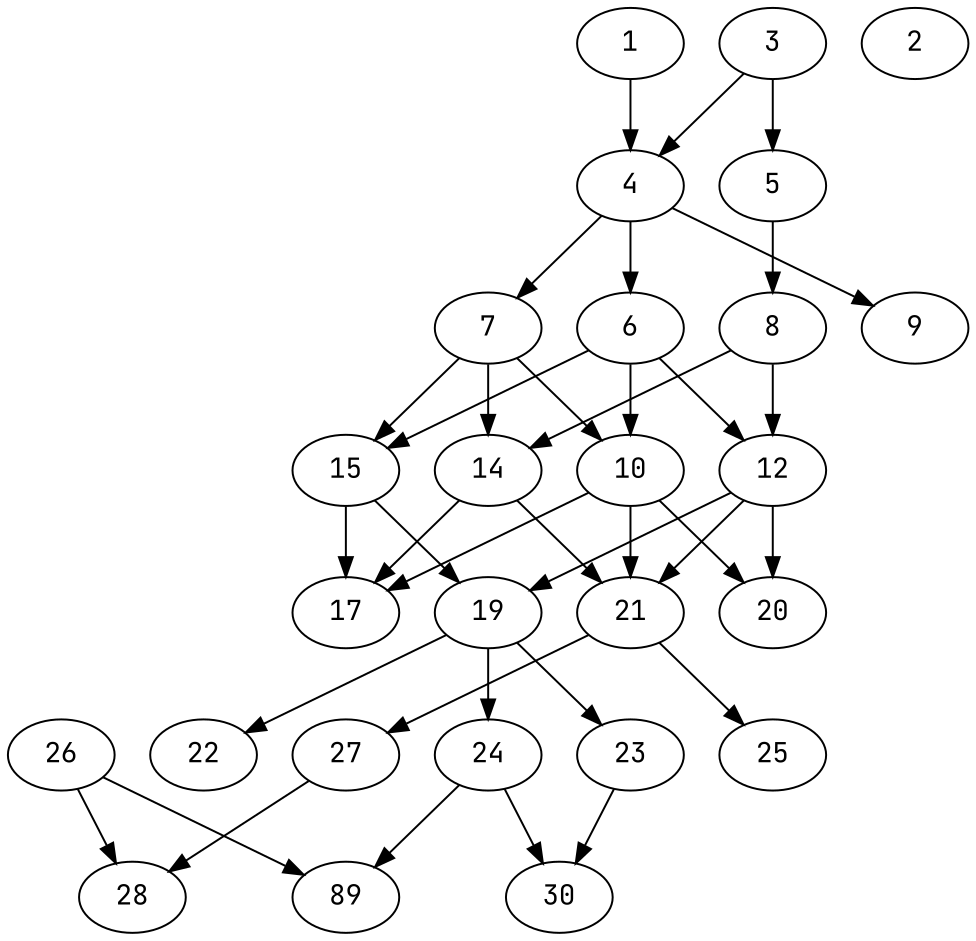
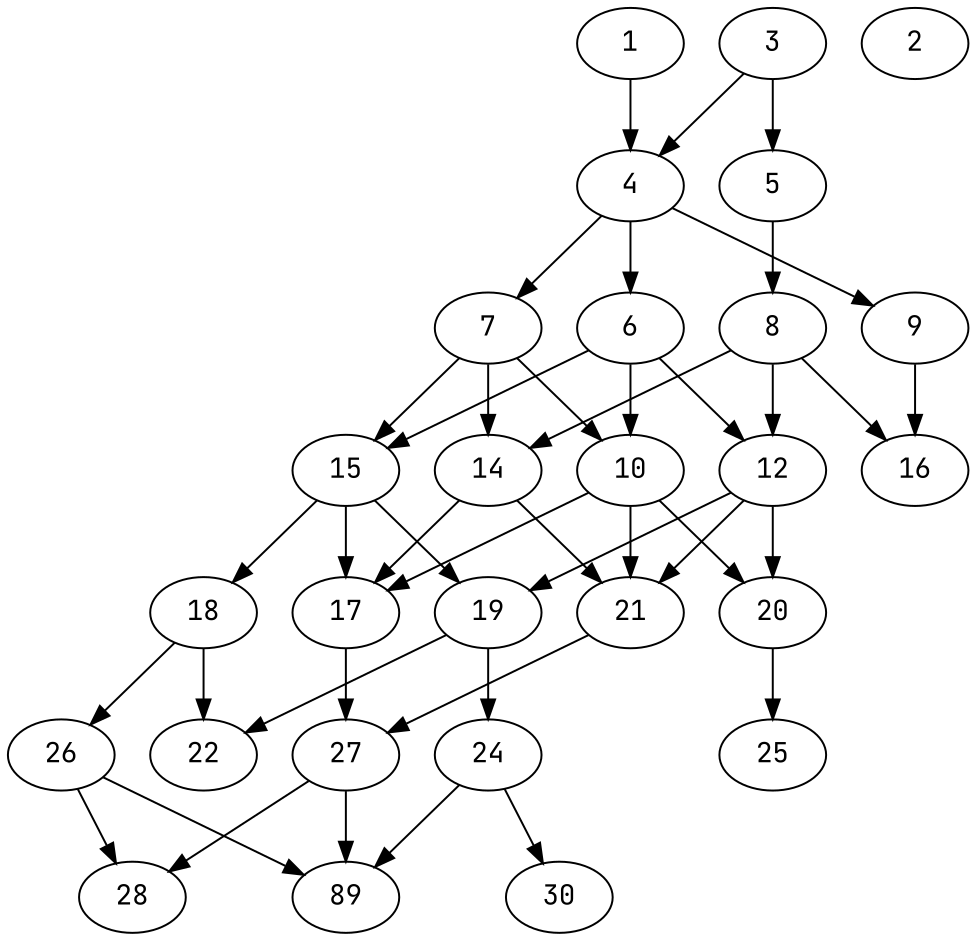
node "16": added
node "18": added
edge "17" -> "27": added
edge "21" -> "25": now "20" -> "25"
node "23": removed
edge "27" -> "89": added
